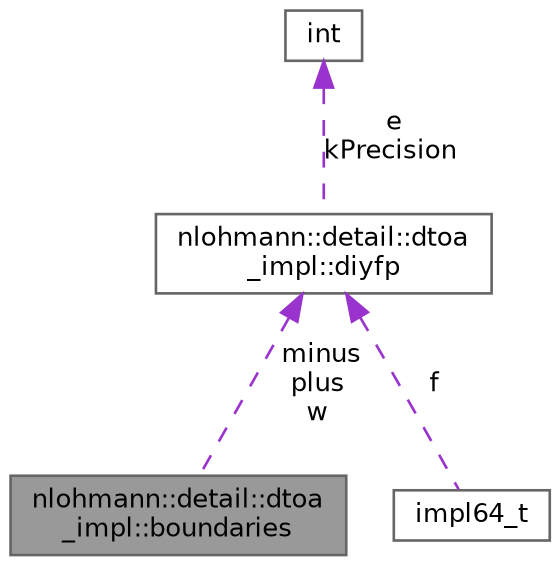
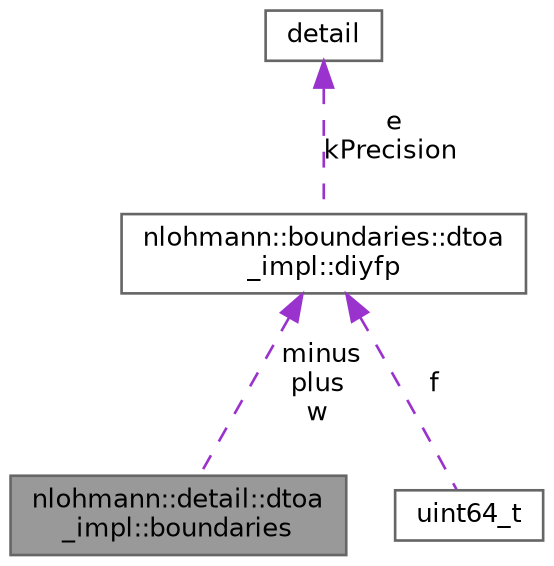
node "int": label "int" -> "detail"
node "nlohmann::detail::dtoa _impl::diyfp": label "nlohmann::detail::dtoa _impl::diyfp" -> "nlohmann::boundaries::dtoa _impl::diyfp"
node "impl64_t": label "impl64_t" -> "uint64_t"
